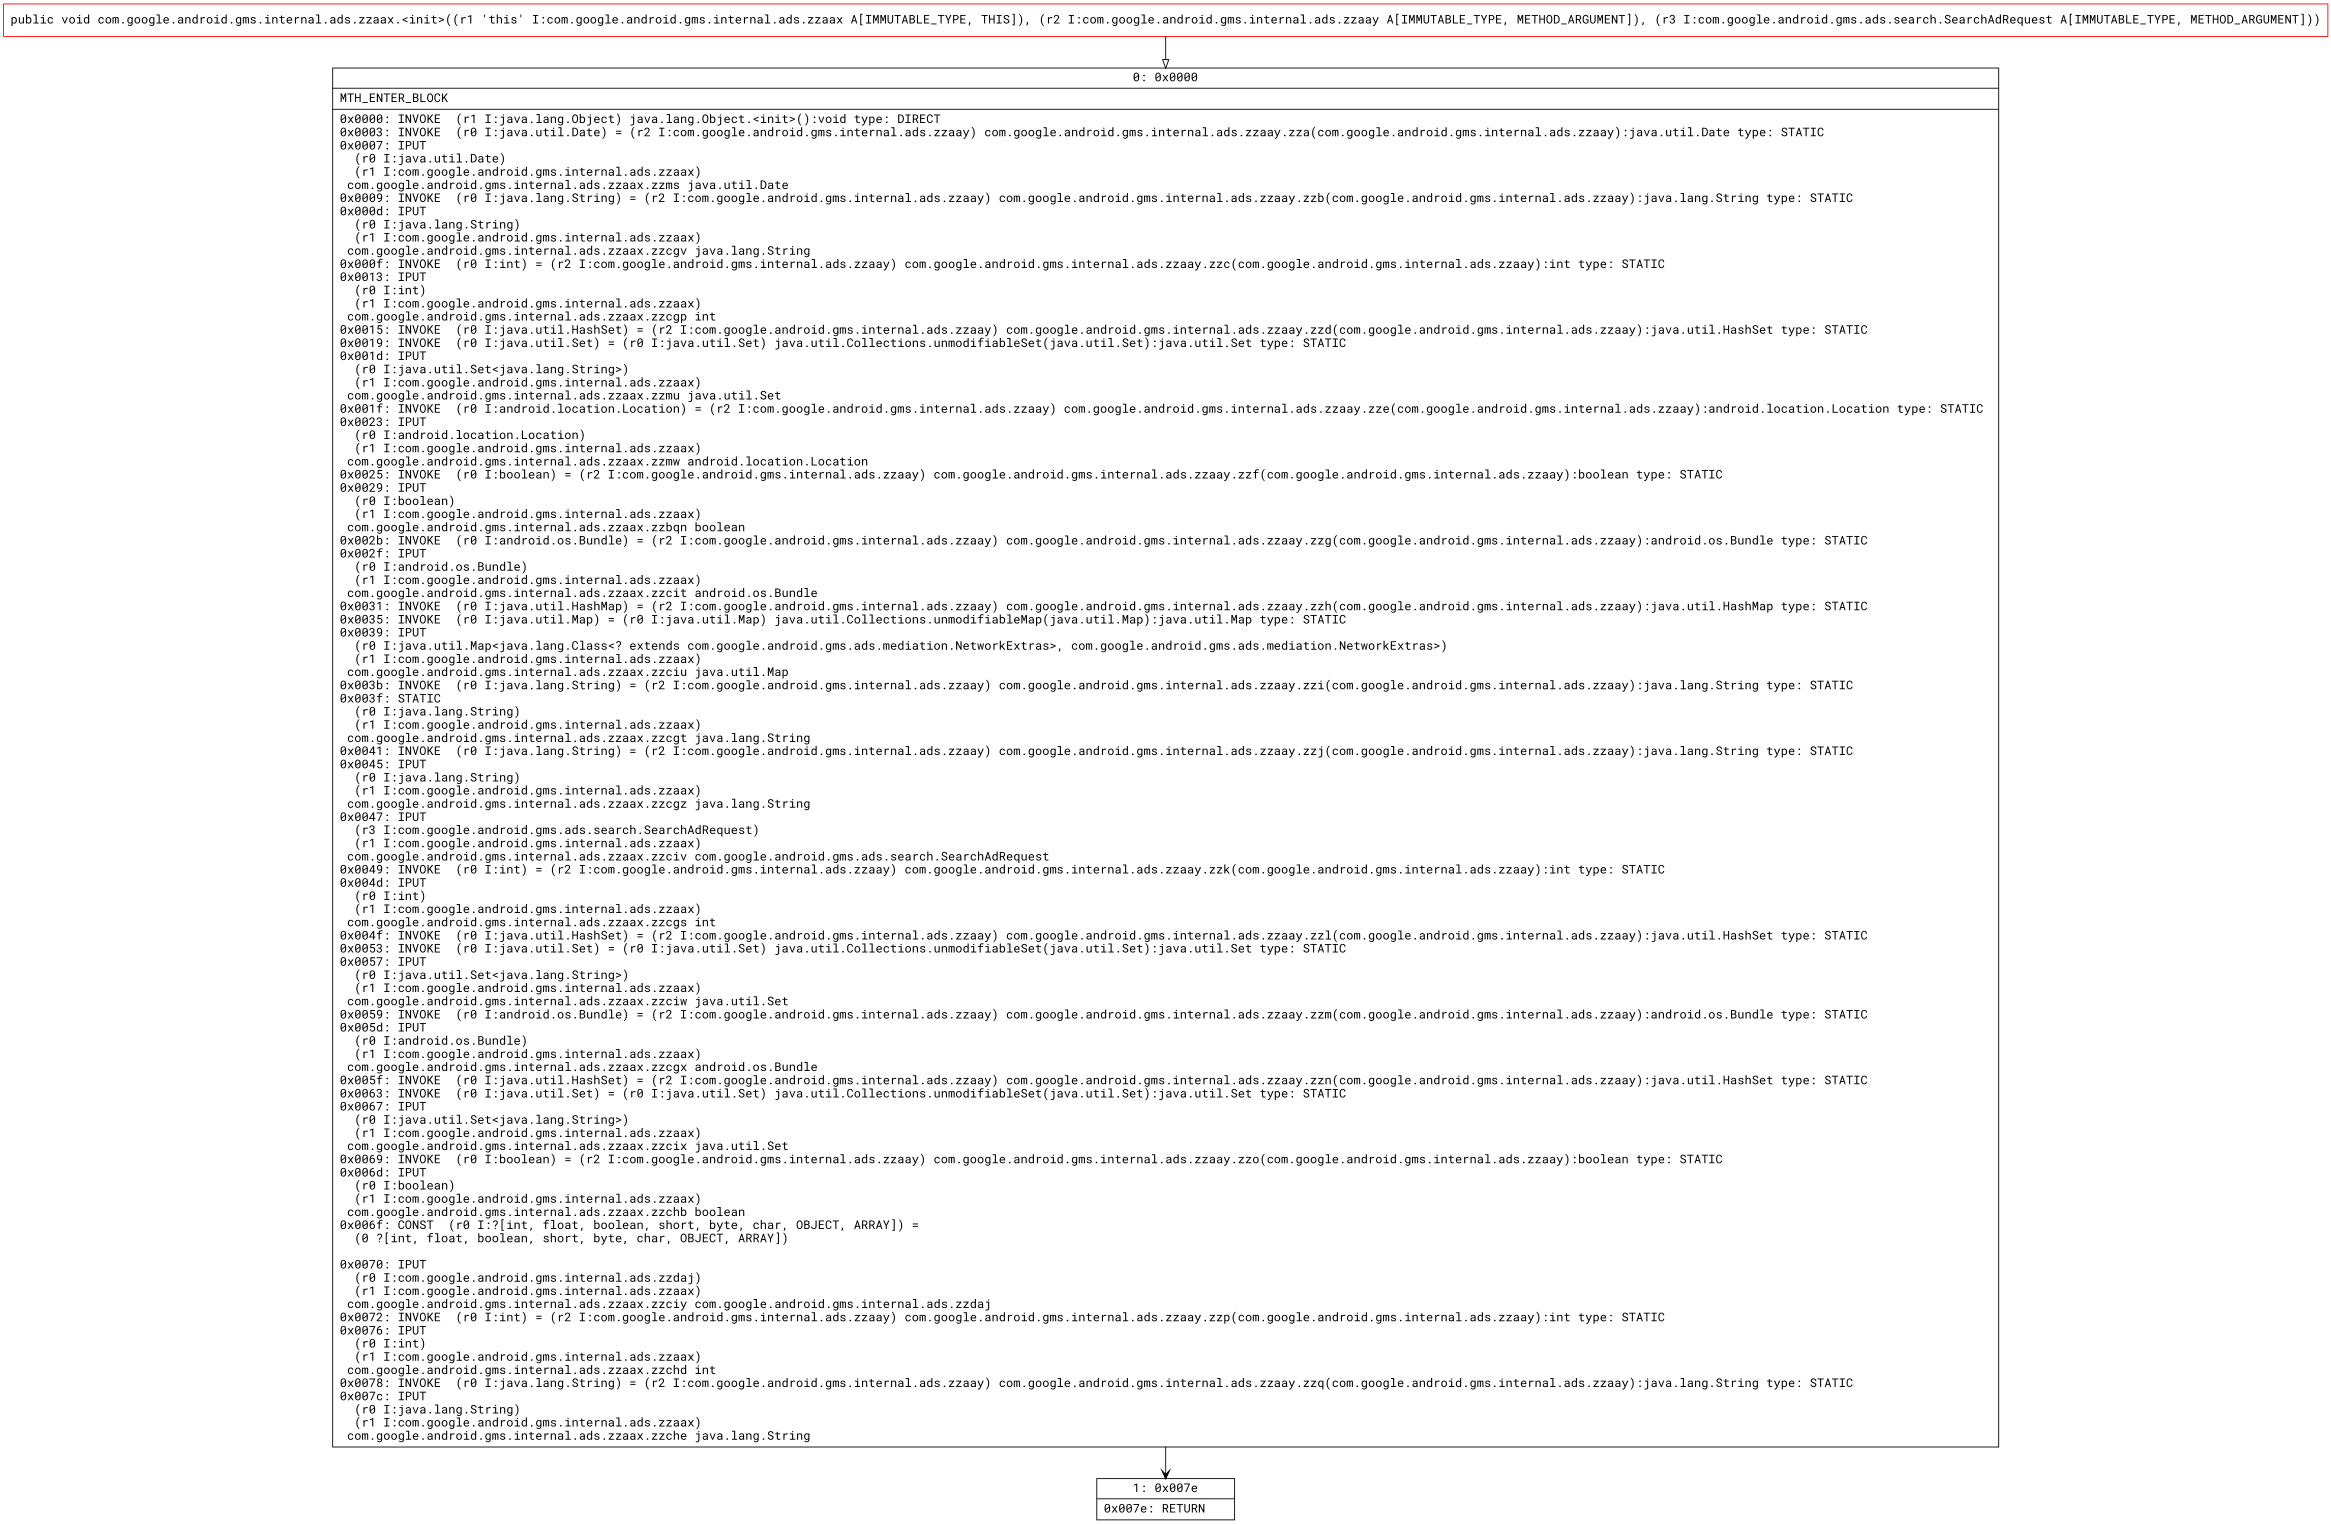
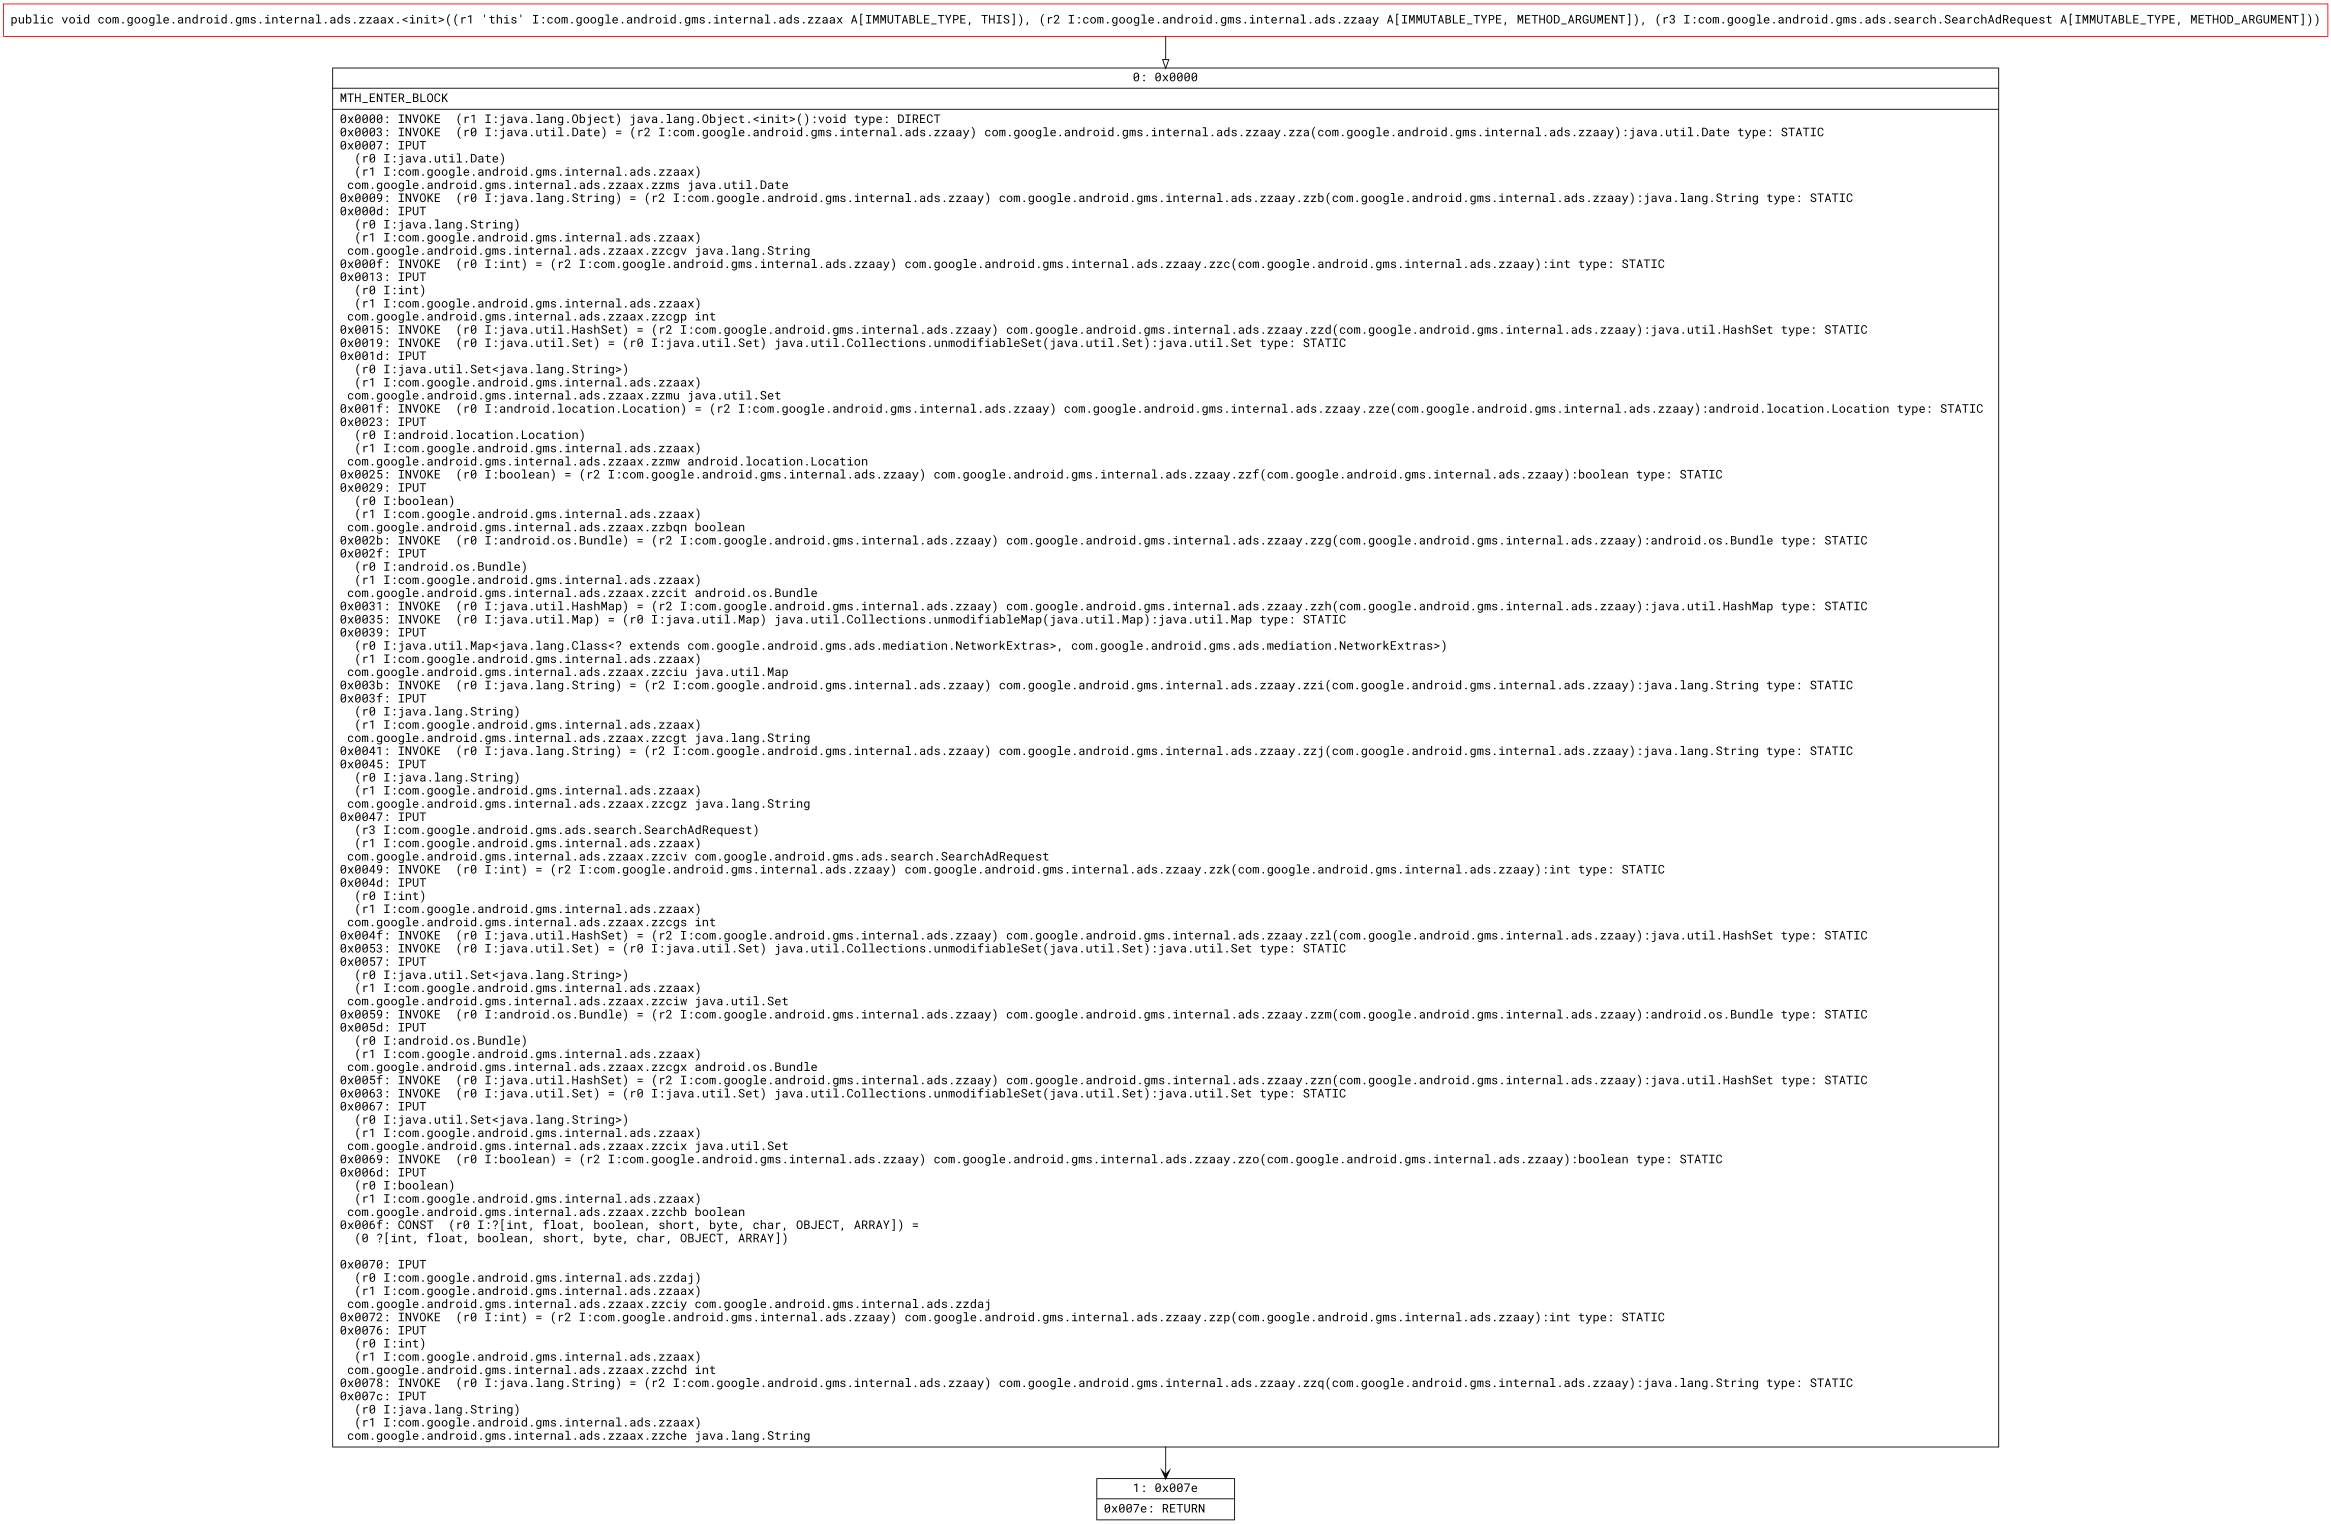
node "0: 0x0000": text "0x003f: STATIC" -> "0x003f: IPUT"
